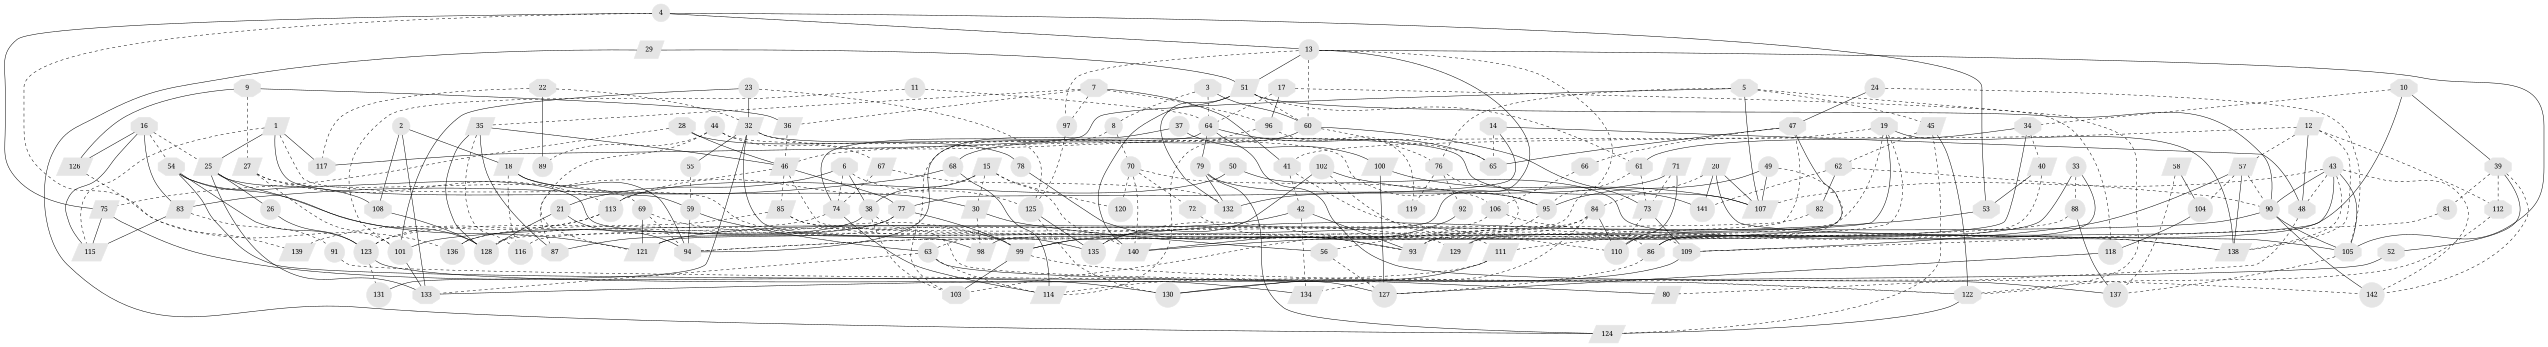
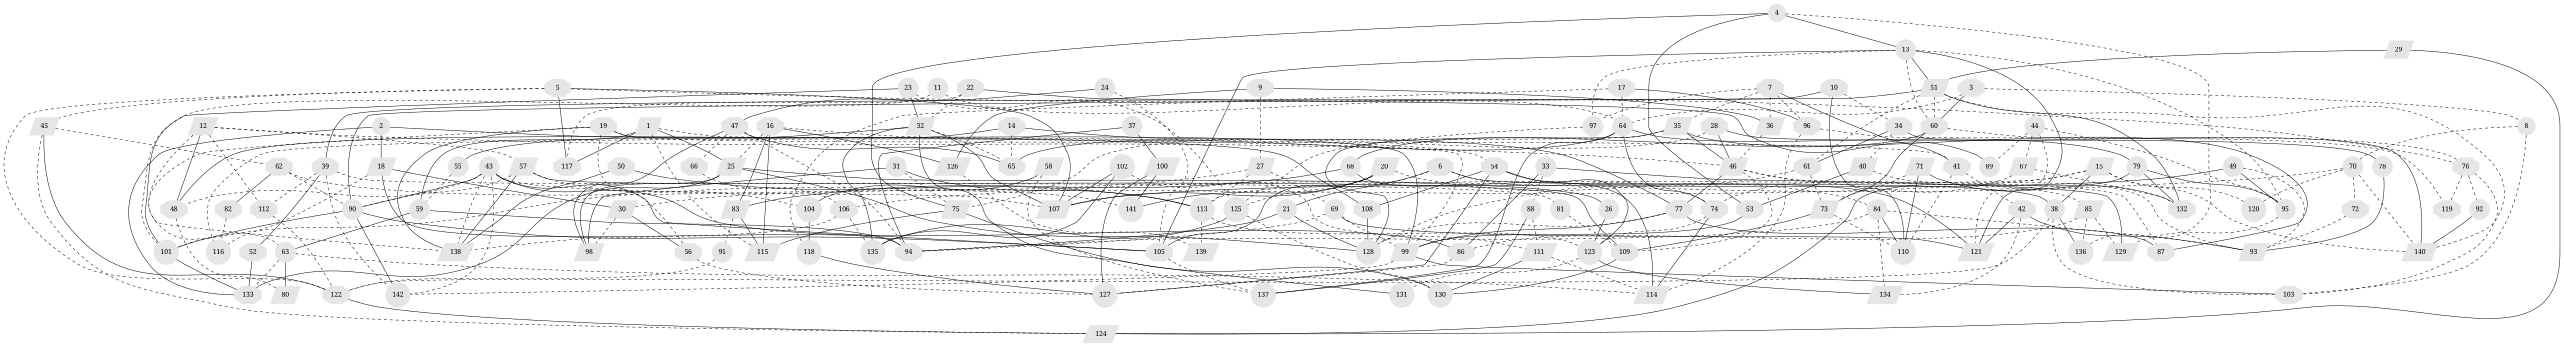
edge "51" -- "140": style solid -> dashed
node "31": added
